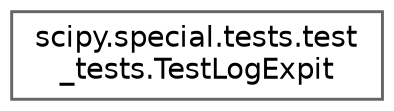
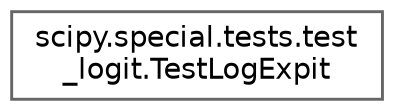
node "scipy.special.tests.test _tests.TestLogExpit": label "scipy.special.tests.test _tests.TestLogExpit" -> "scipy.special.tests.test _logit.TestLogExpit"
